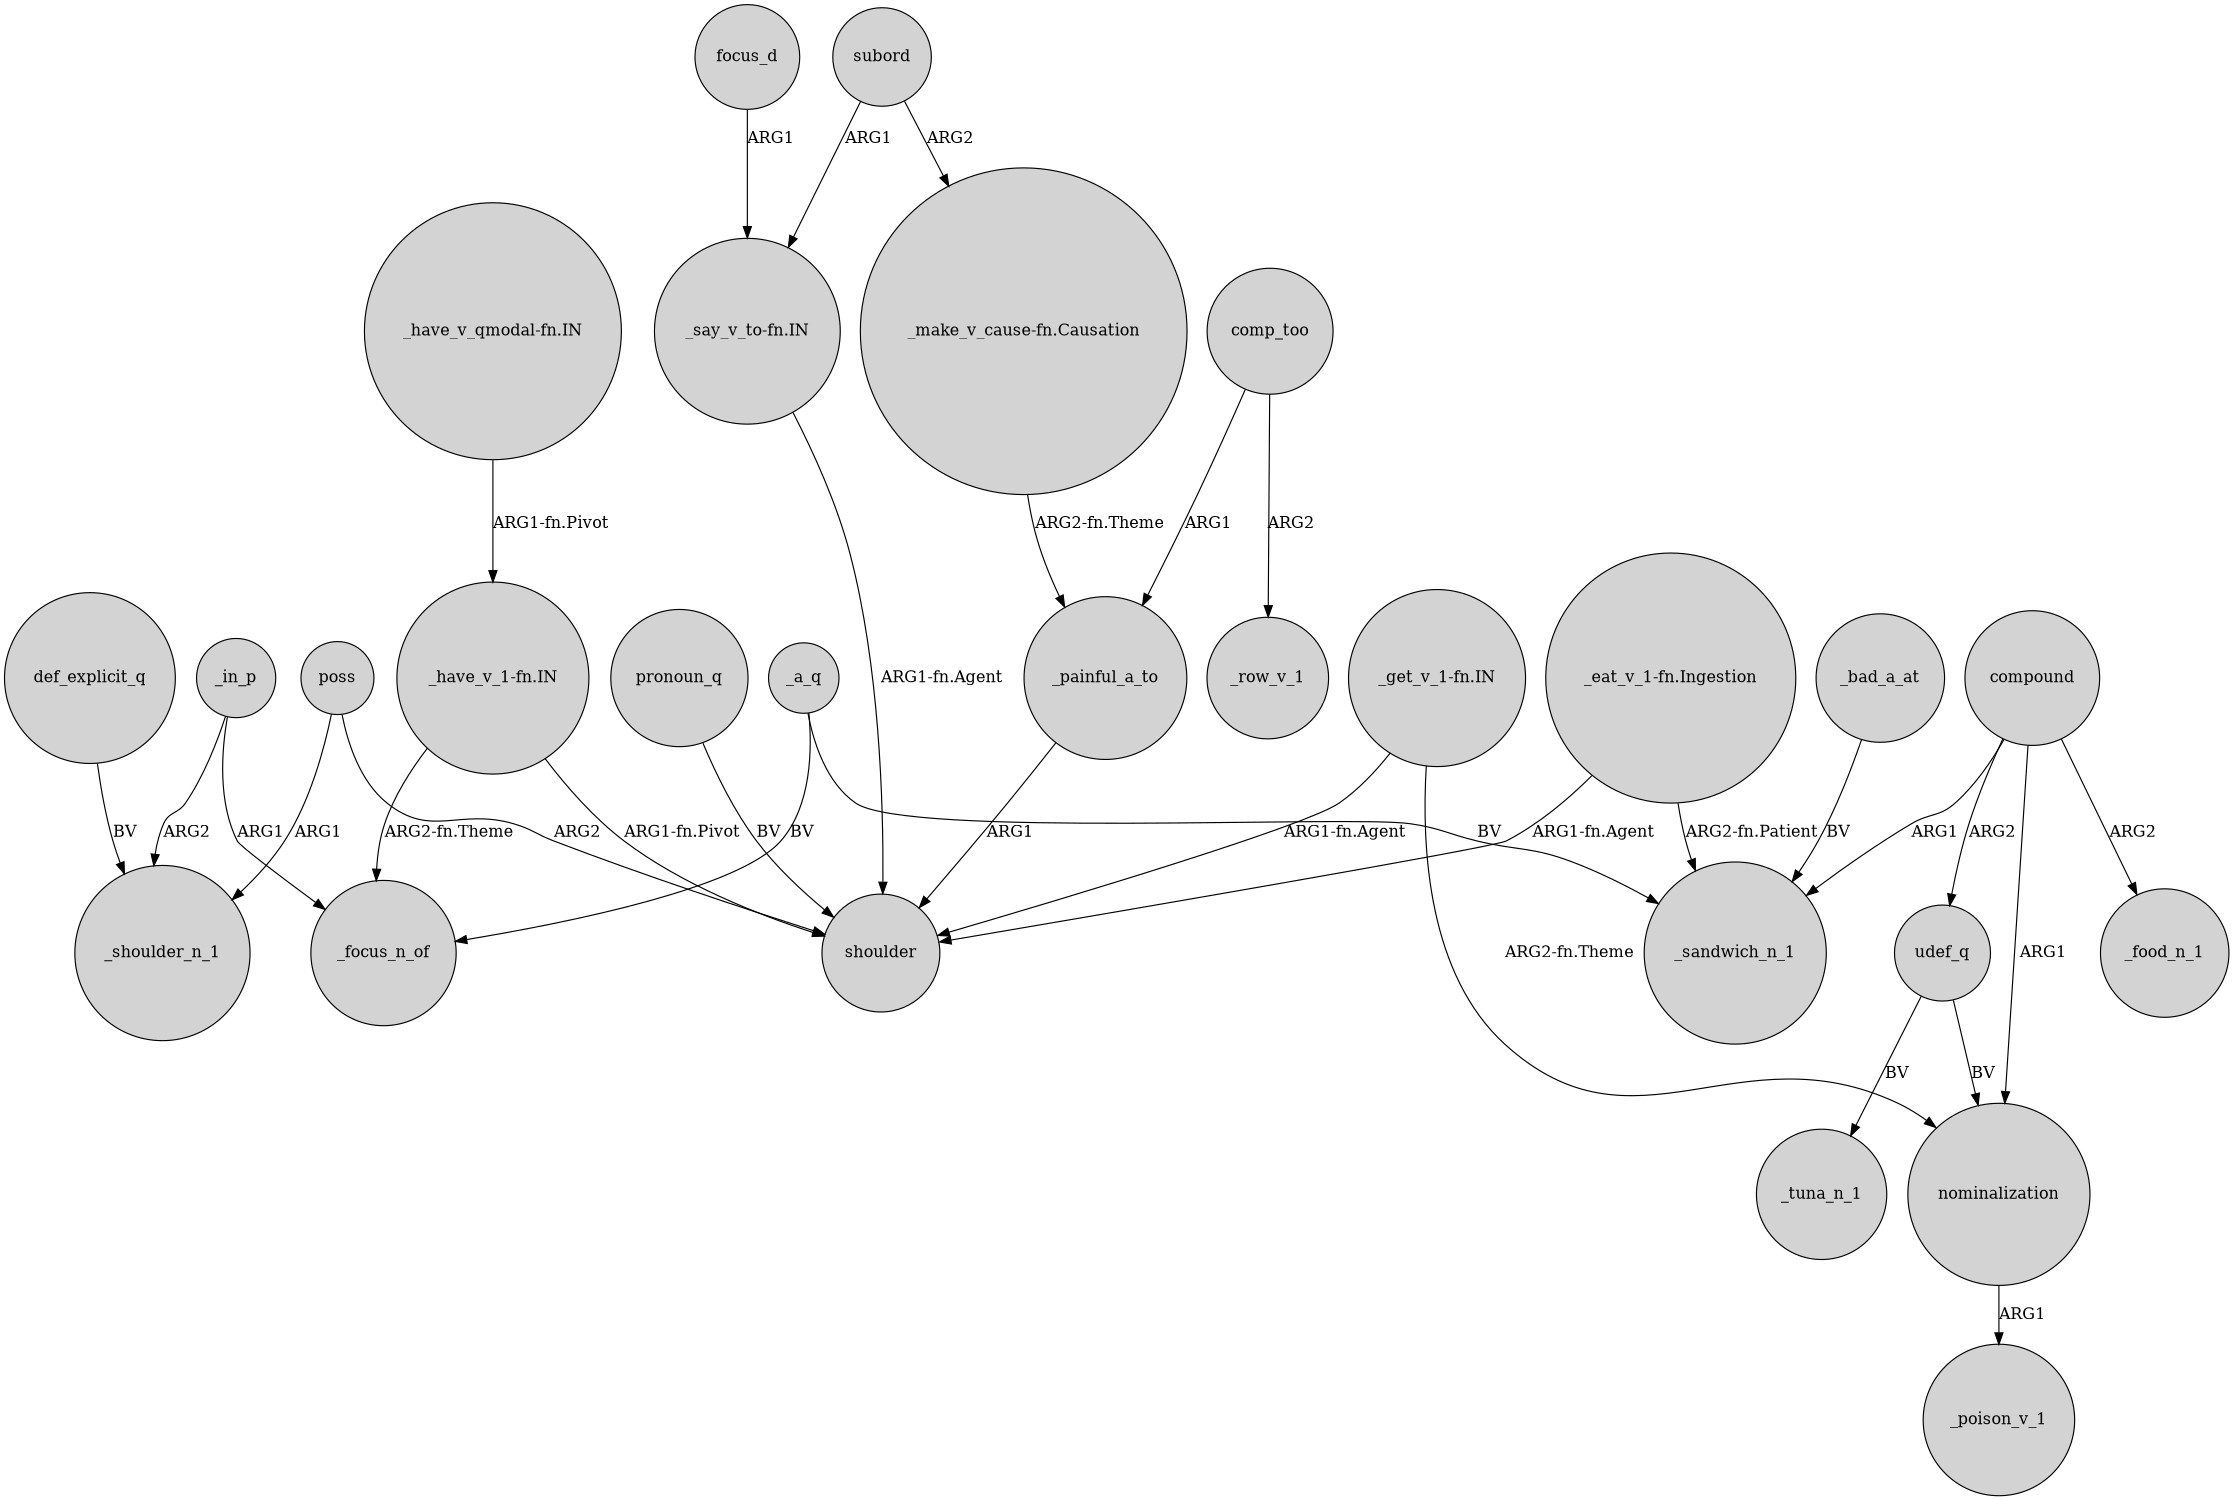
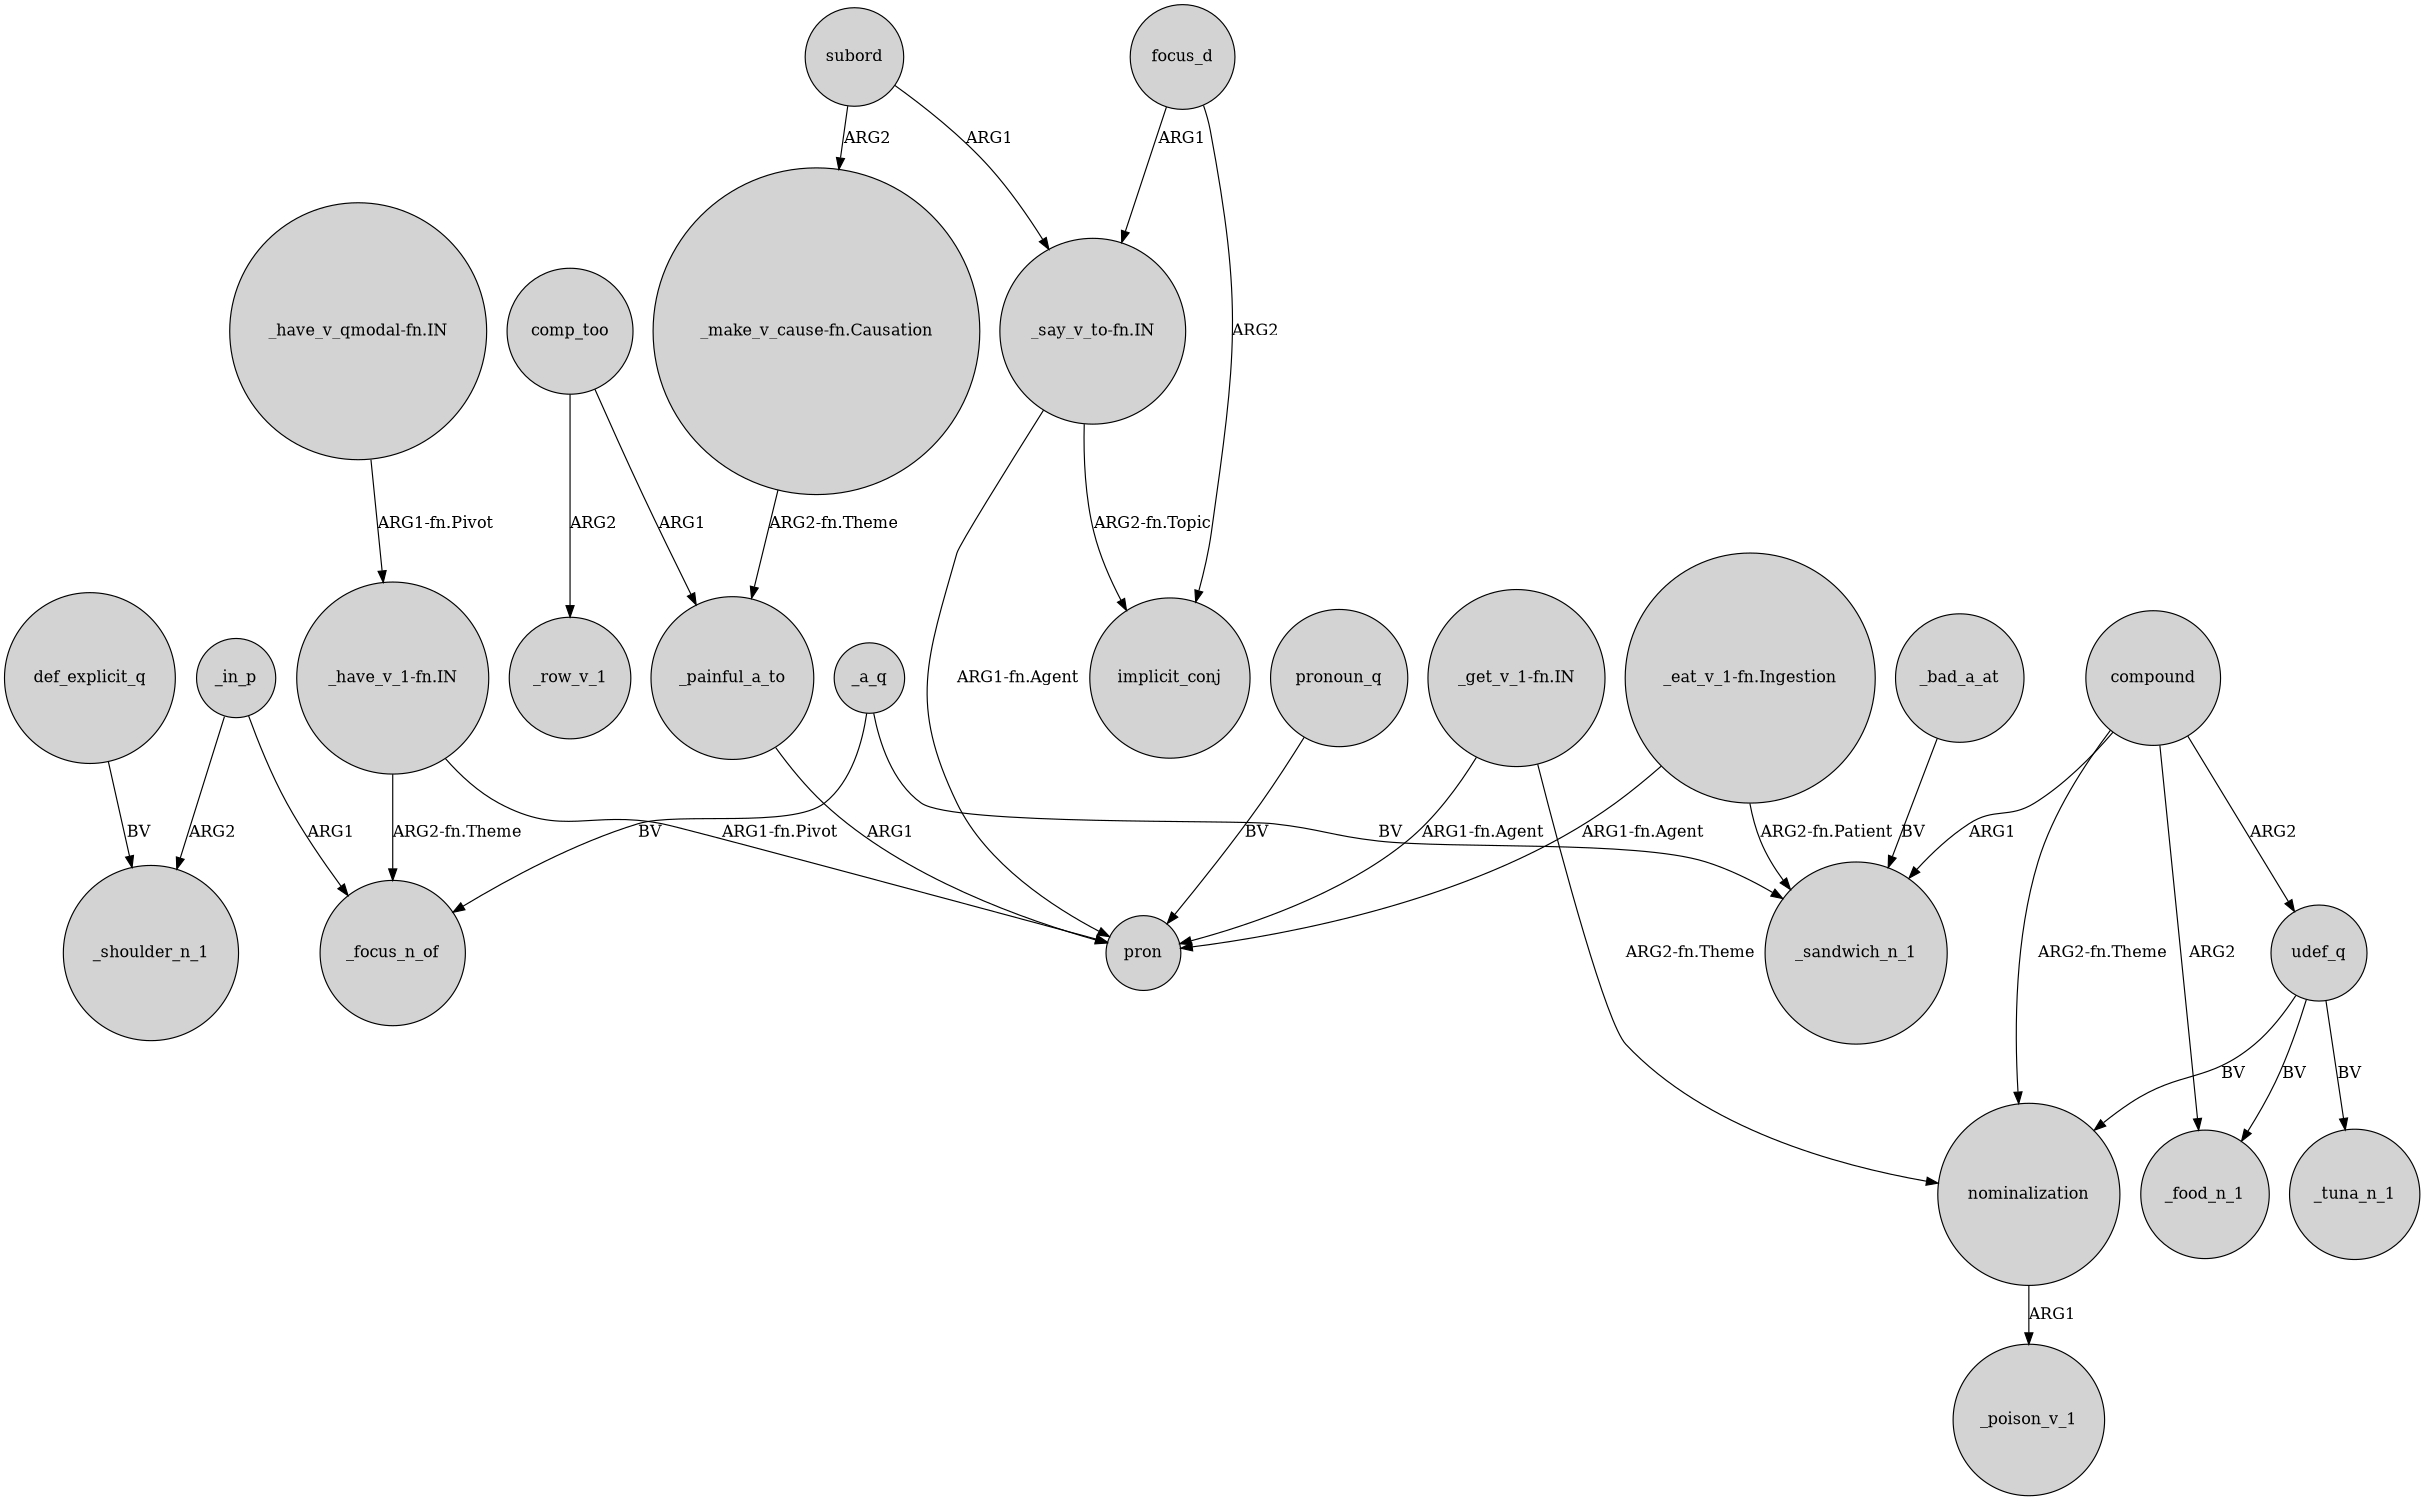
node "poss": removed
node "implicit_conj": added
node "shoulder": label "shoulder" -> "pron"
edge "compound" -> "nominalization": label "ARG1" -> "ARG2-fn.Theme"
edge "udef_q" -> "_food_n_1": added, label "BV"
